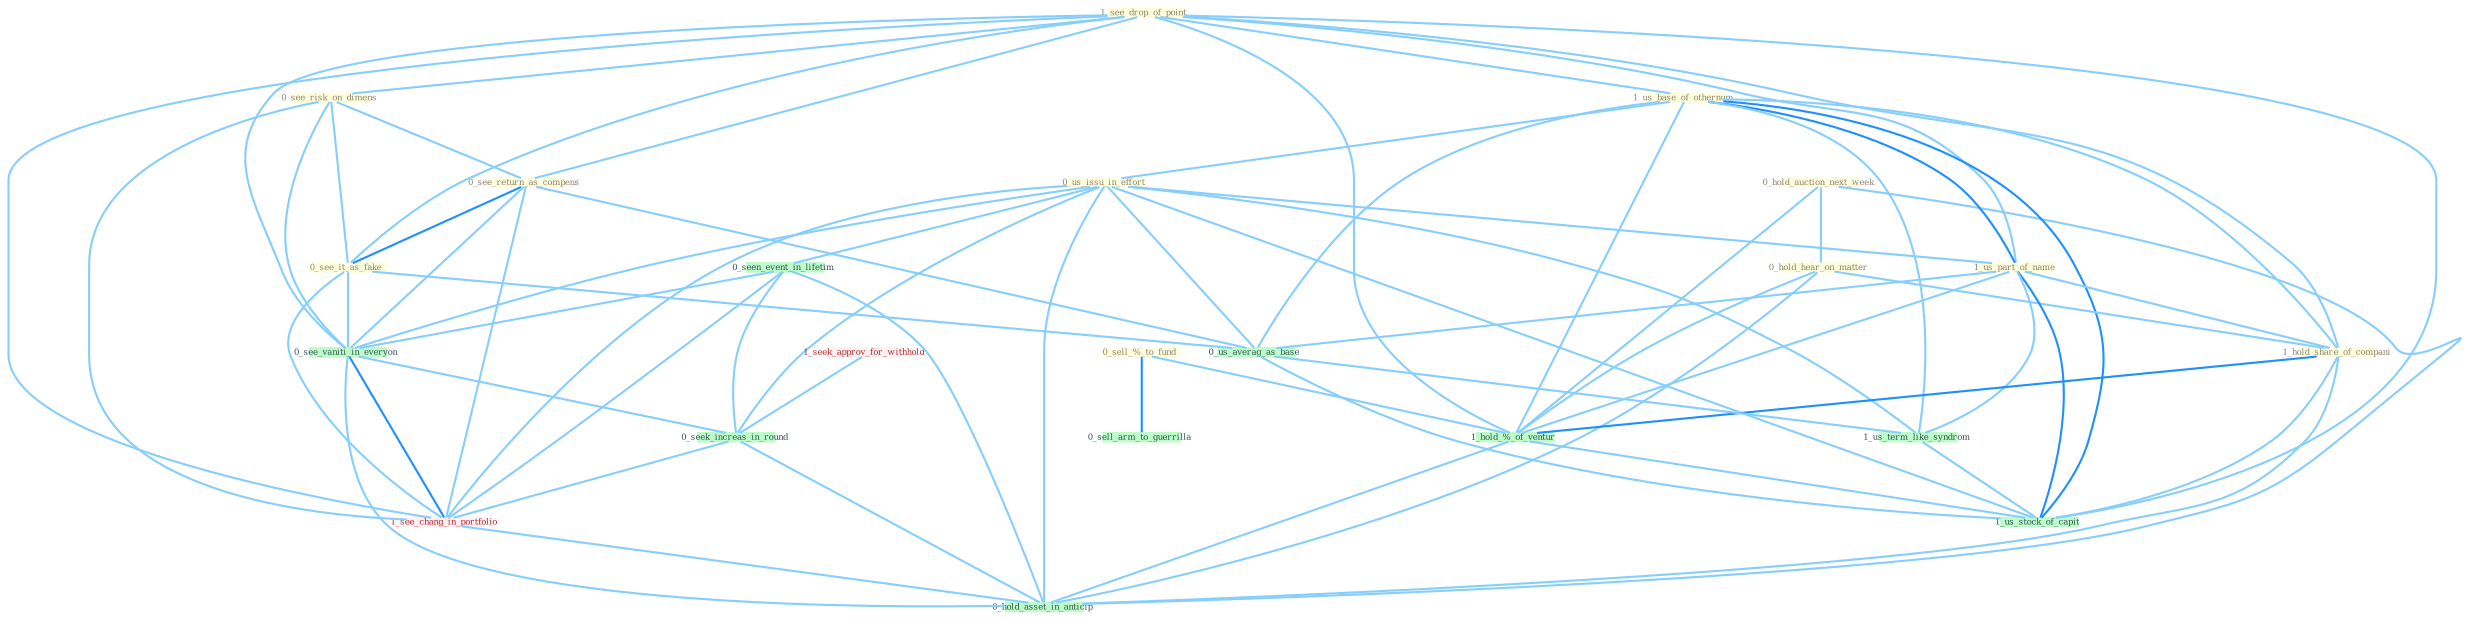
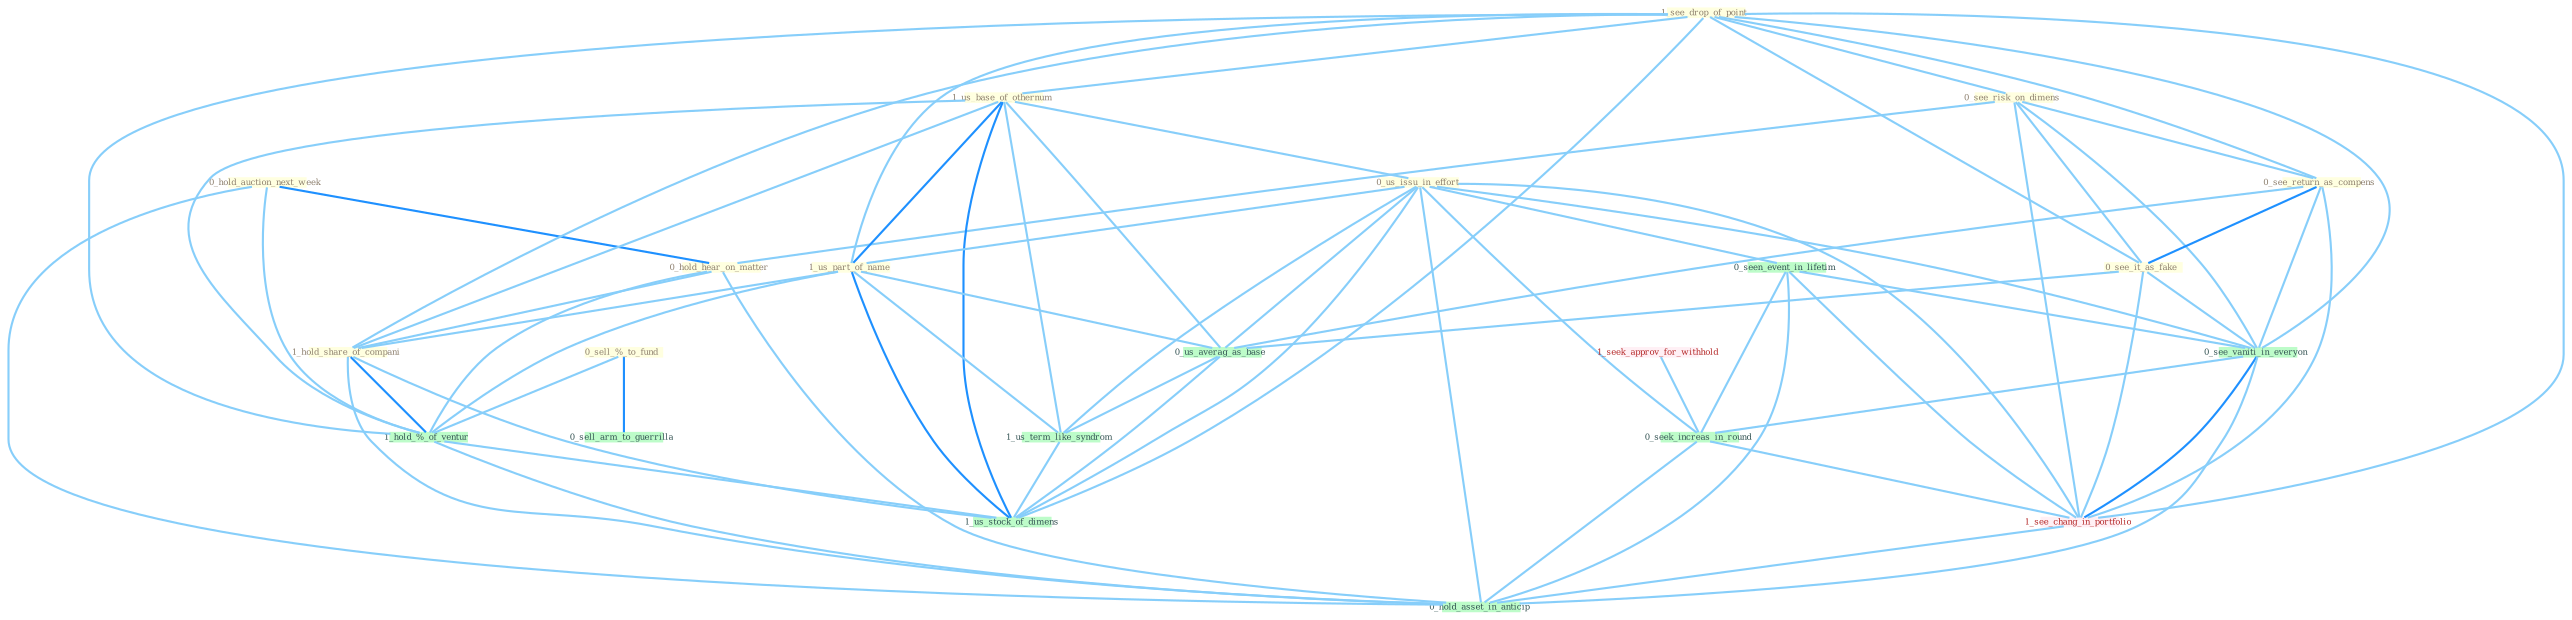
edge "0_see_risk_on_dimens" -- "0_hold_hear_on_matter": added
edge "0_hold_auction_next_week" -- "0_hold_hear_on_matter": color #87cefa -> #1e90ff
node "1_us_stock_of_capit": label "1_us_stock_of_capit" -> "1_us_stock_of_dimens"
